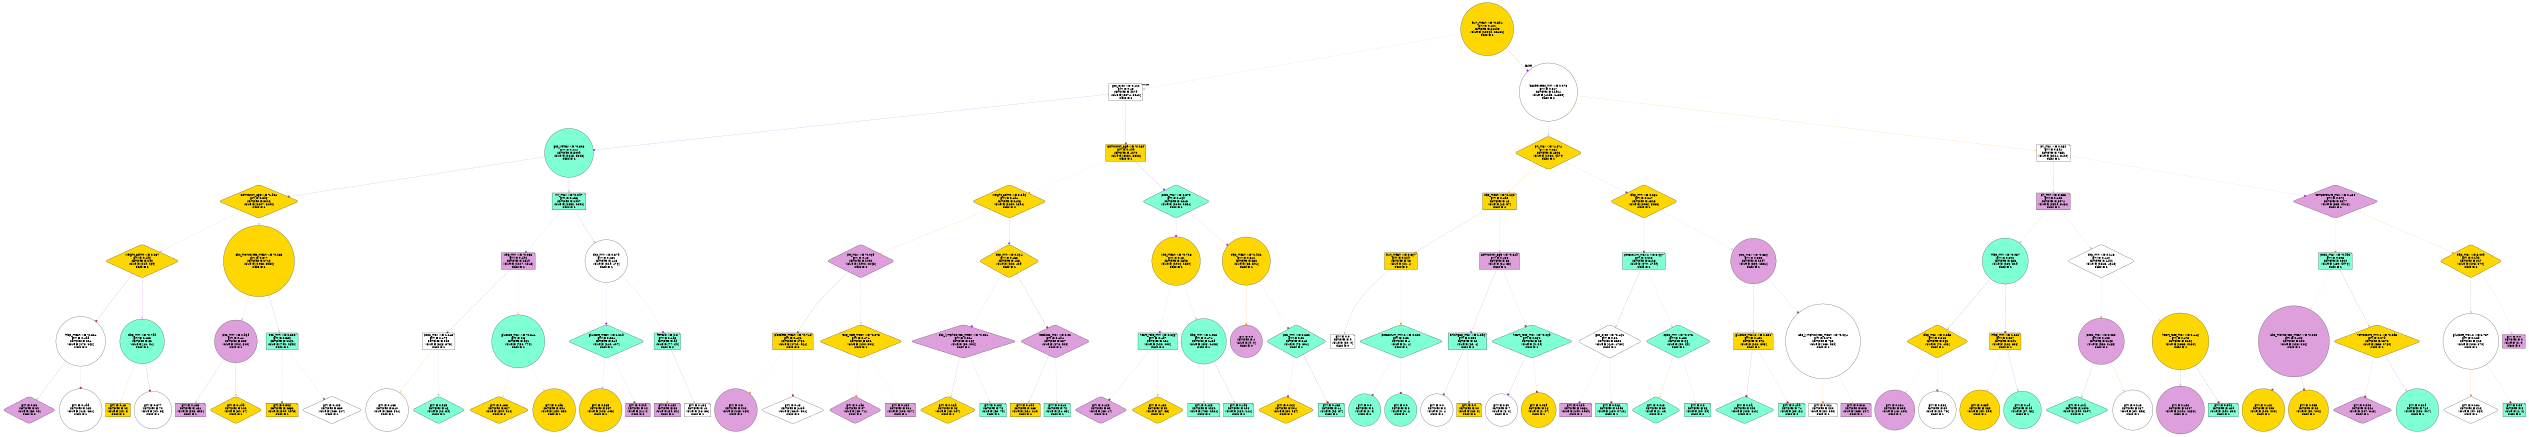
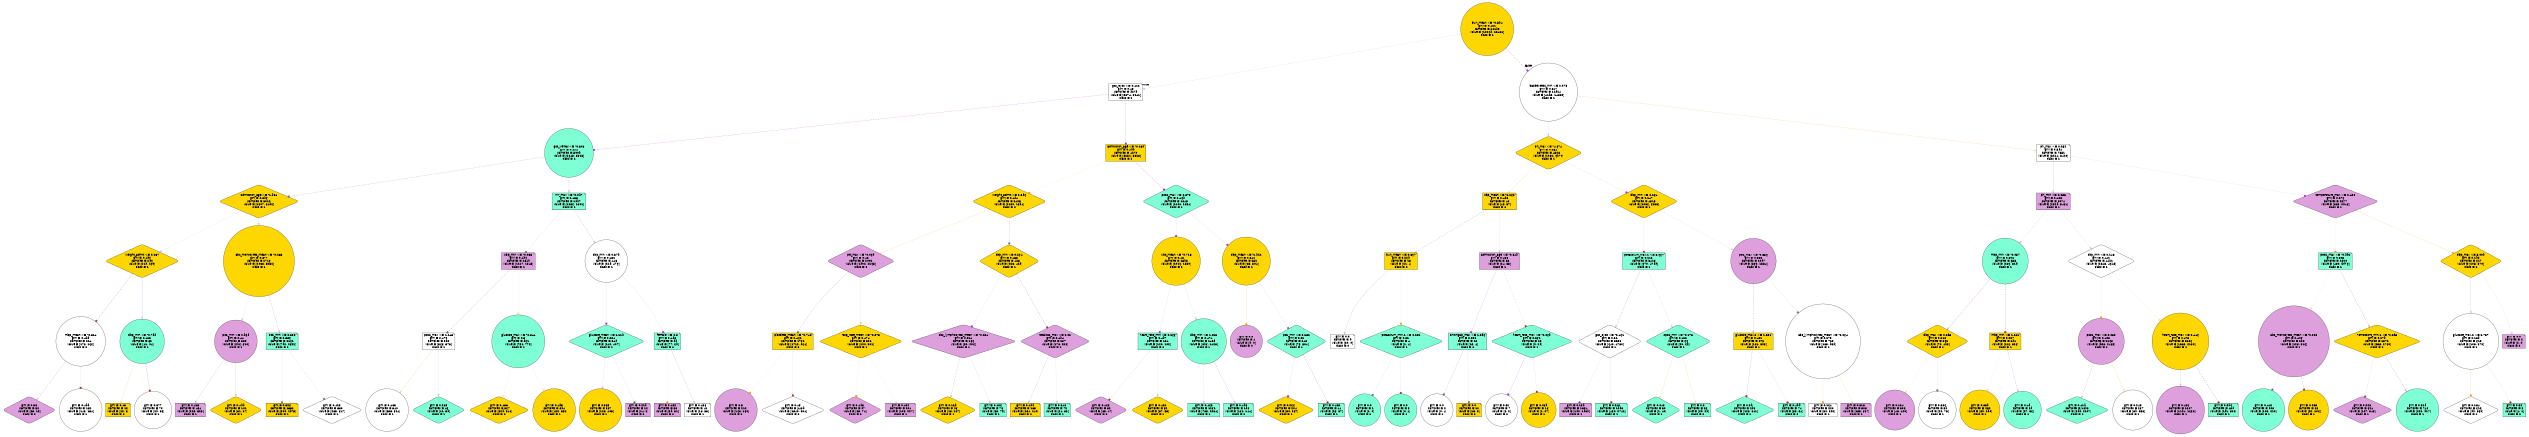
node "gini = 0.442 samples = 203 value = [103, 210] class = 1": fillcolor gold -> aquamarine
